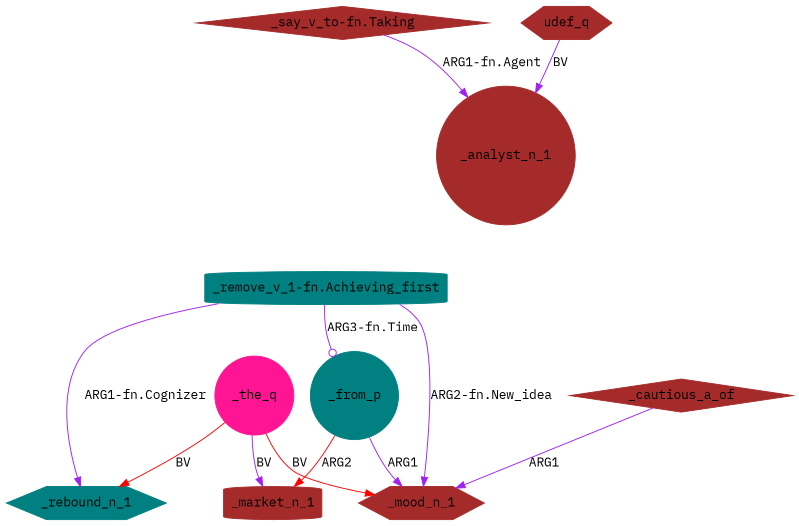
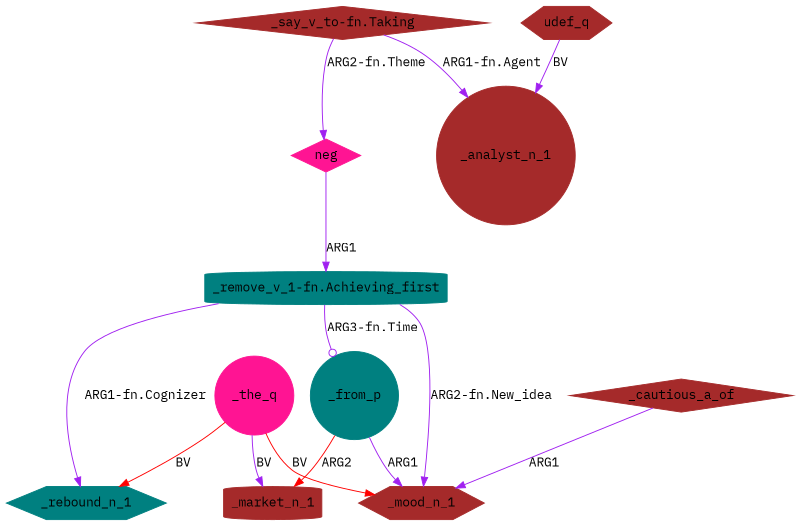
node "neg": added
